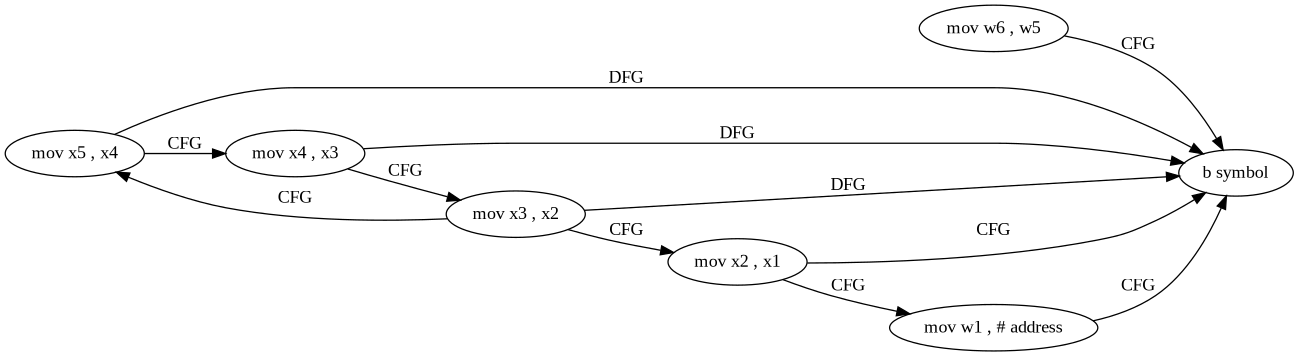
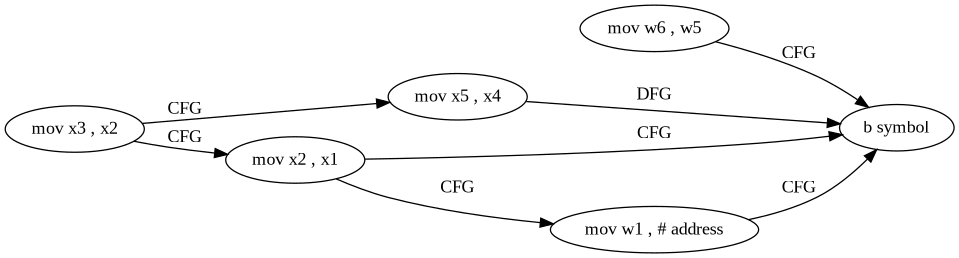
node "mov x4 , x3": removed
edge "mov x3 , x2" -> "b symbol": removed, label "DFG"
